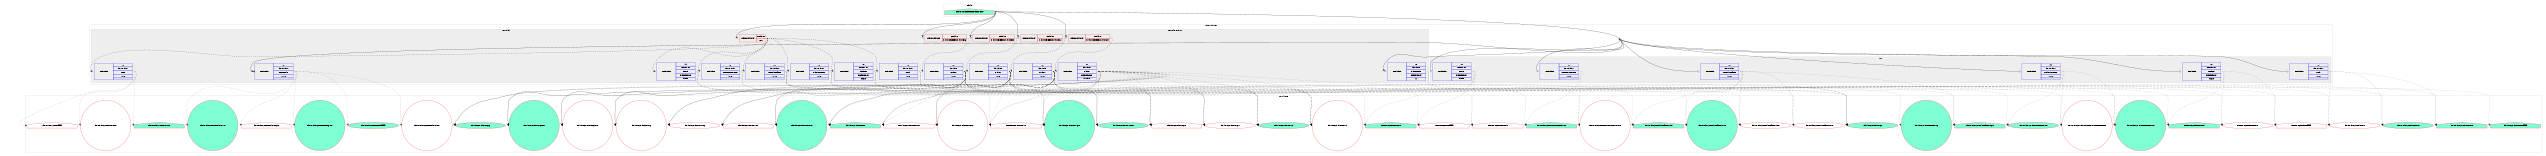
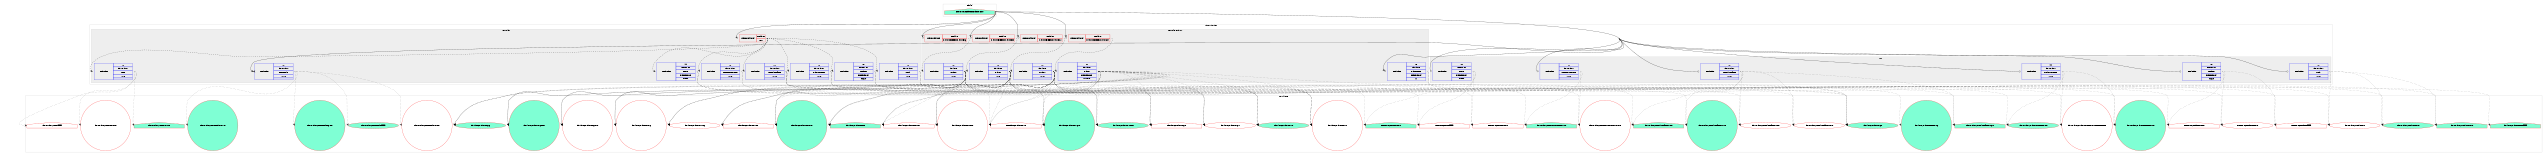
node "dev-python/setuptools-40.6.3": removed
node "app-crypt/certbot-0.32.0": fillcolor aquamarine -> white
